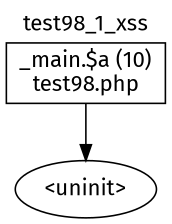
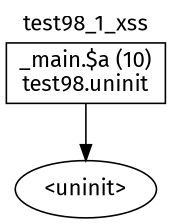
node "_main.$a (10) test98.php": label "_main.$a (10) test98.php" -> "_main.$a (10) test98.uninit"
